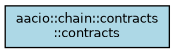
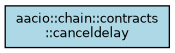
node "aacio::chain::contracts ::contracts": label "aacio::chain::contracts ::contracts" -> "aacio::chain::contracts ::canceldelay"
